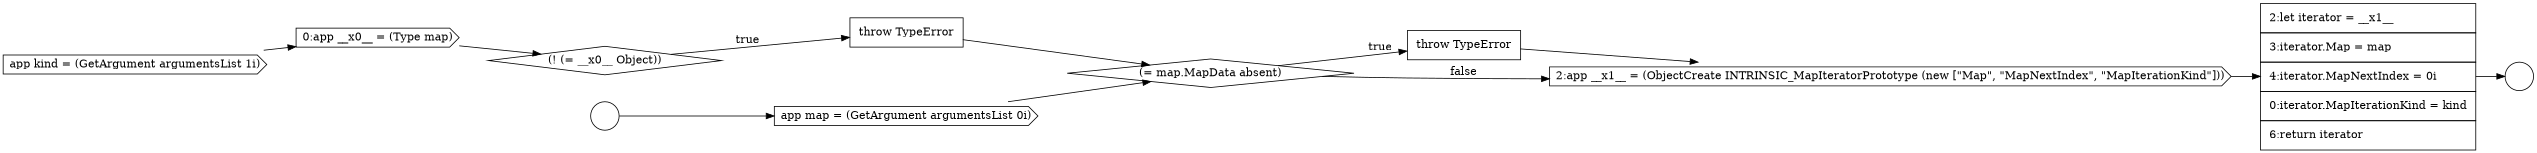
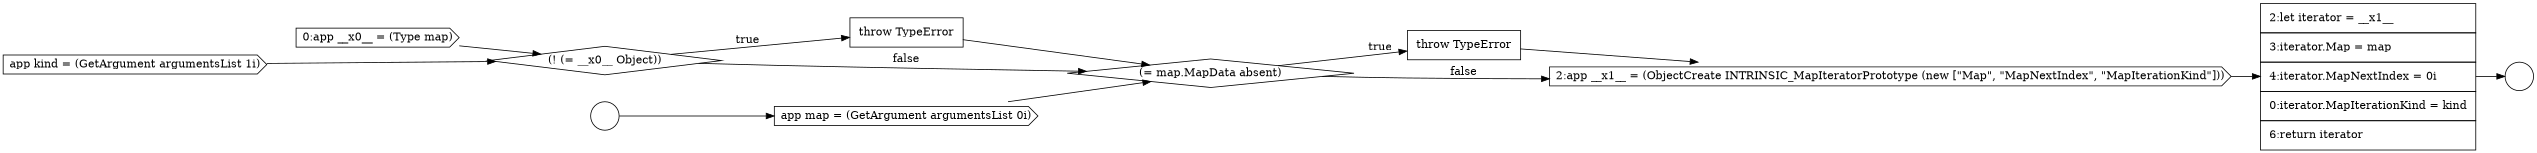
edge "app kind = (GetArgument argumentsList 1i)" -> "0:app __x0__ = (Type map)": now "app kind = (GetArgument argumentsList 1i)" -> "(! (= __x0__ Object))"
edge "(! (= __x0__ Object))" -> "(= map.MapData absent)": added, label "false"
